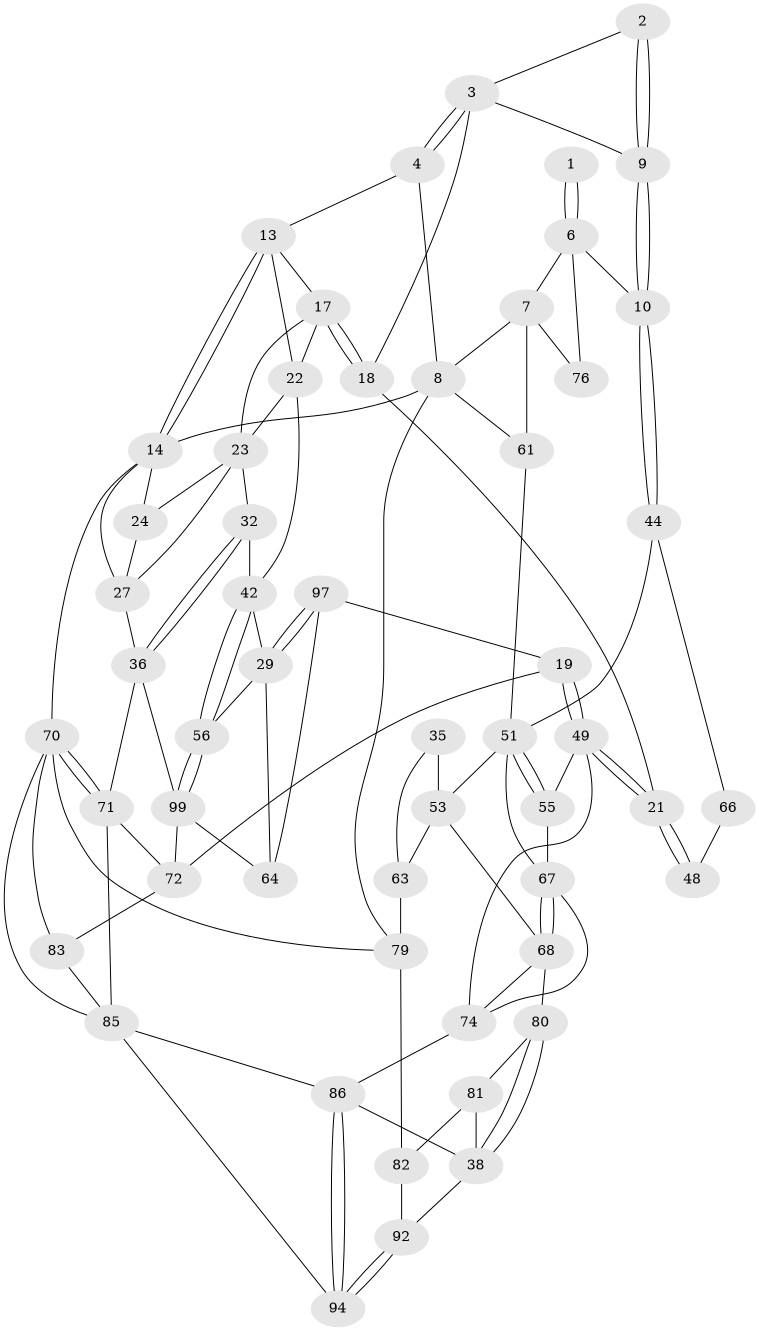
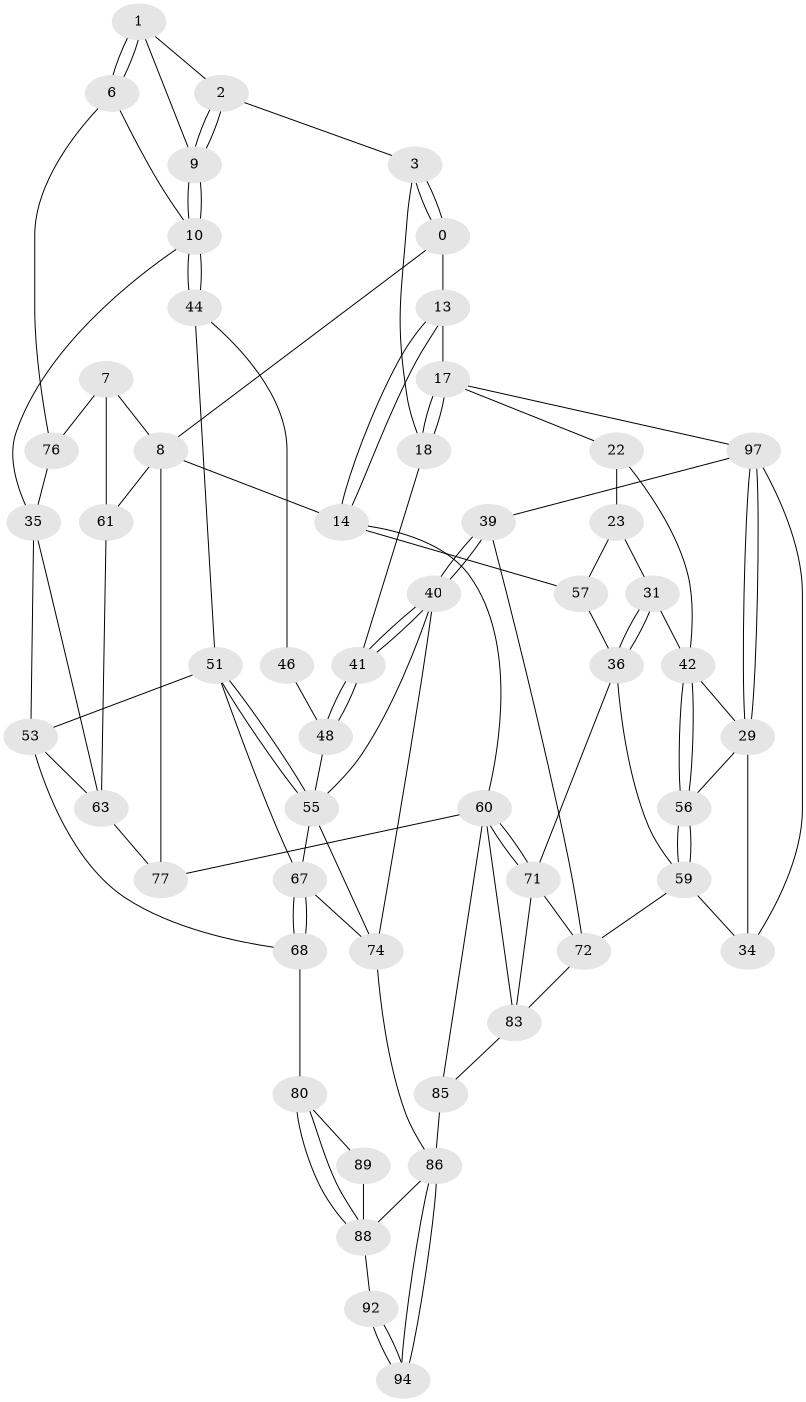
edge "1" -- "2": added
edge "3" -- "9": now "1" -- "9"
node "4": label "4" -> "0"
edge "6" -- "7": removed
edge "13" -- "22": removed
edge "10" -- "35": added
edge "17" -- "23": now "17" -- "97"
edge "76" -- "35": added
node "24": removed
node "32": label "32" -> "31"
node "27": label "27" -> "57"
edge "61" -- "51": now "61" -- "63"
node "19": label "19" -> "39"
node "70": label "70" -> "60"
node "49": label "49" -> "40"
edge "48" -- "55": added
node "99": label "99" -> "59"
node "21": label "21" -> "41"
node "66": label "66" -> "46"
node "64": label "64" -> "34"
edge "71" -- "85": now "71" -- "83"
node "79": label "79" -> "77"
edge "68" -- "74": now "55" -- "74"
node "81": label "81" -> "89"
edge "85" -- "94": removed
node "82": removed
node "38": label "38" -> "88"
